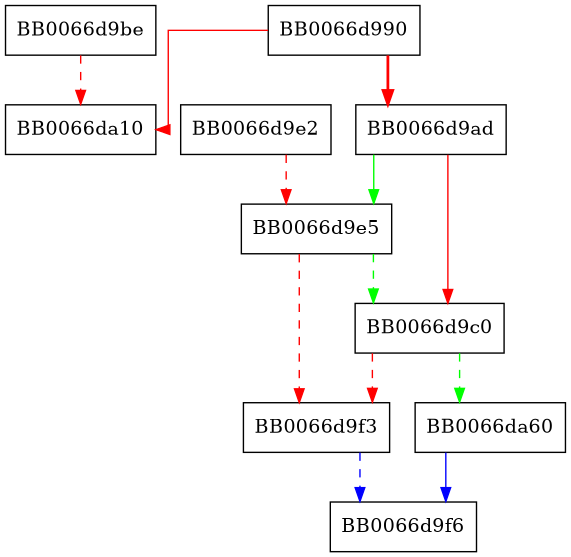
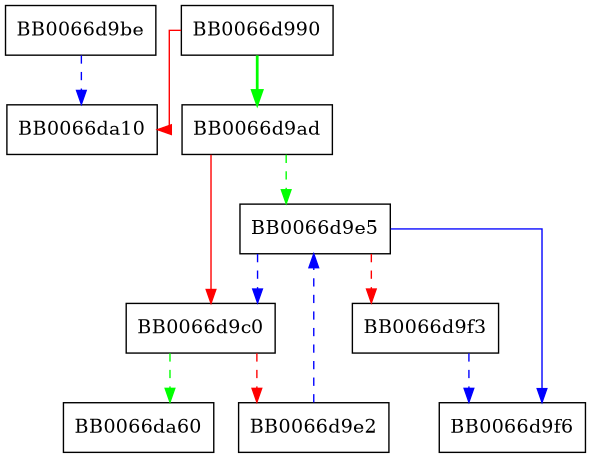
edge "BB0066d9be" -> "BB0066da10": color red -> blue
edge "BB0066d990" -> "BB0066d9ad": color red -> green
edge "BB0066d9e2" -> "BB0066d9e5": color red -> blue
edge "BB0066d9ad" -> "BB0066d9e5": style solid -> dashed
edge "BB0066d9e5" -> "BB0066d9c0": color green -> blue
edge "BB0066d9c0" -> "BB0066d9f3": now "BB0066d9c0" -> "BB0066d9e2"
edge "BB0066da60" -> "BB0066d9f6": now "BB0066d9e5" -> "BB0066d9f6"
